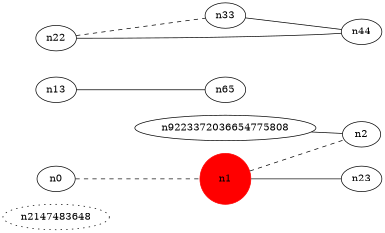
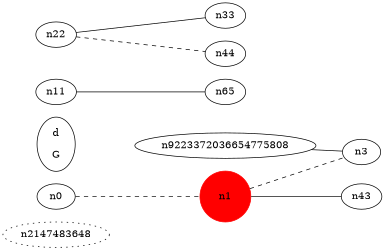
edge "n33" -- "n44": removed
edge "n33" -- "n22": style dashed -> solid
edge "n44" -- "n22": style solid -> dashed
node "n13": label "n13" -> "n11"
node "n2": label "n2" -> "n3"
node "d G": added
node "n23": label "n23" -> "n43"
